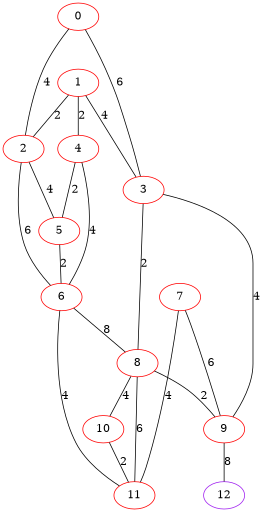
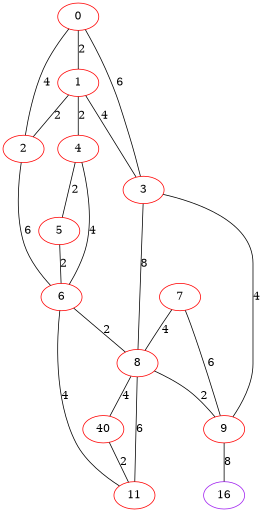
edge "0" -- "1": added, label "2"
edge "2" -- "5": removed, label "4"
edge "3" -- "8": label "2" -> "8"
edge "6" -- "8": label "8" -> "2"
edge "7" -- "11": now "7" -- "8"
node "10": label "10" -> "40"
node "12": label "12" -> "16"
